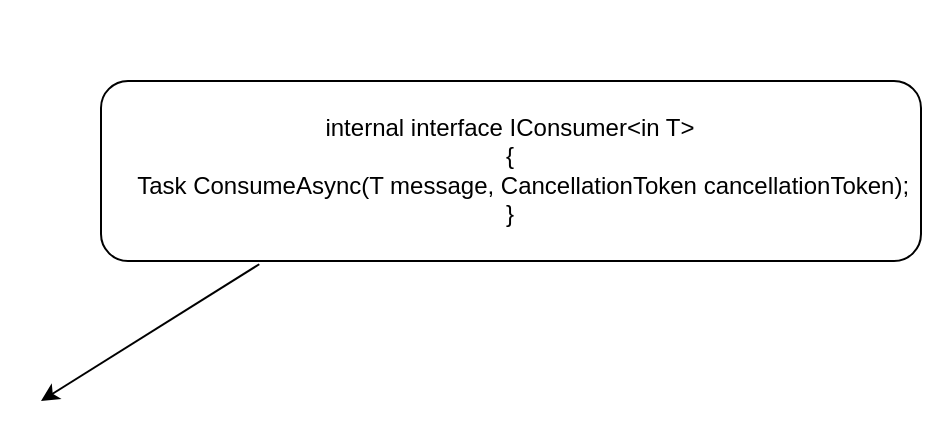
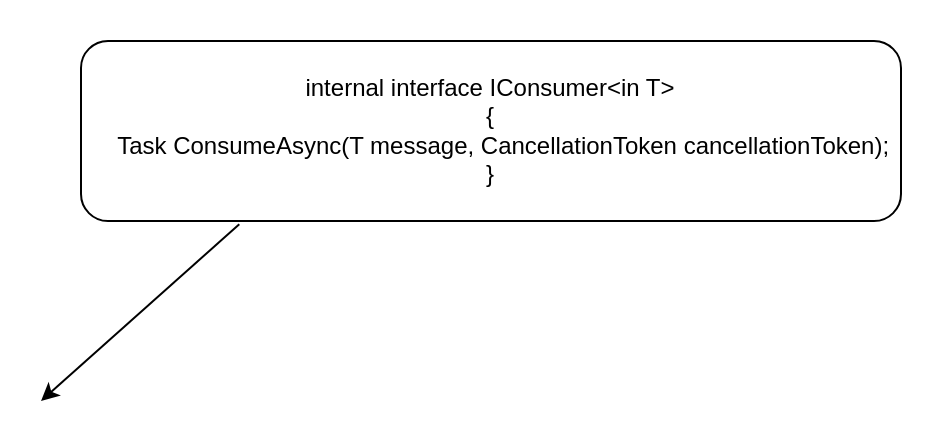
node "internal interface IConsumer<in T> { Task ConsumeAsync(T message, CancellationToken cancellationToken); }": moved (511, 171) -> (491, 131)
